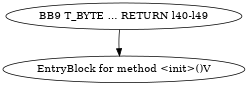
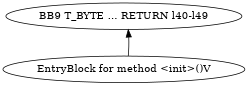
edge "BB9 T_BYTE ... RETURN l40-l49" -> "EntryBlock for method <init>()V": reversed
